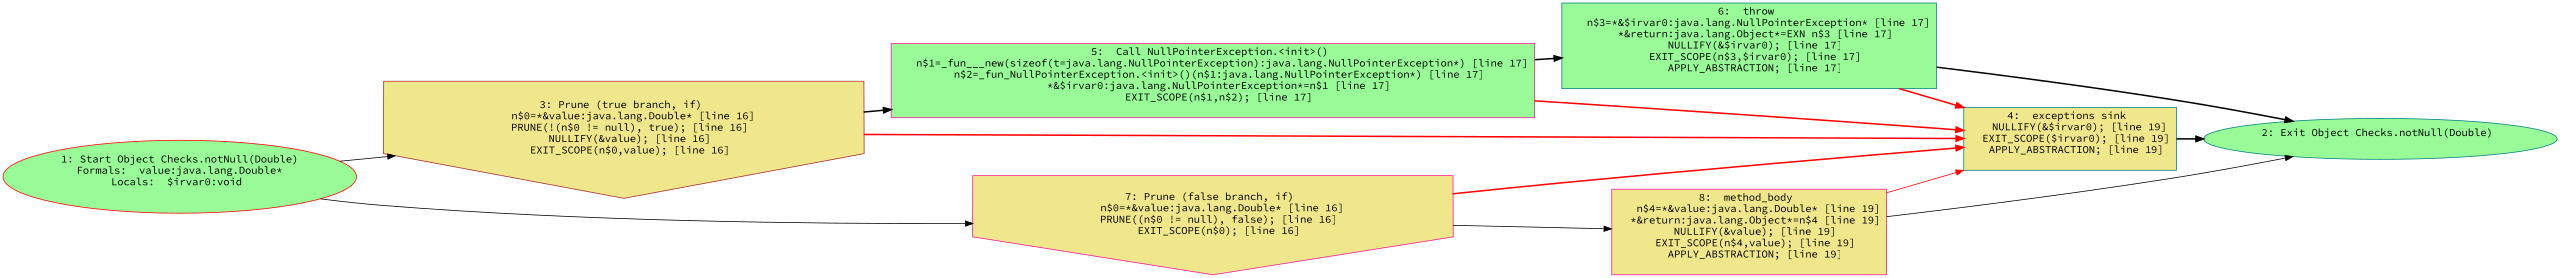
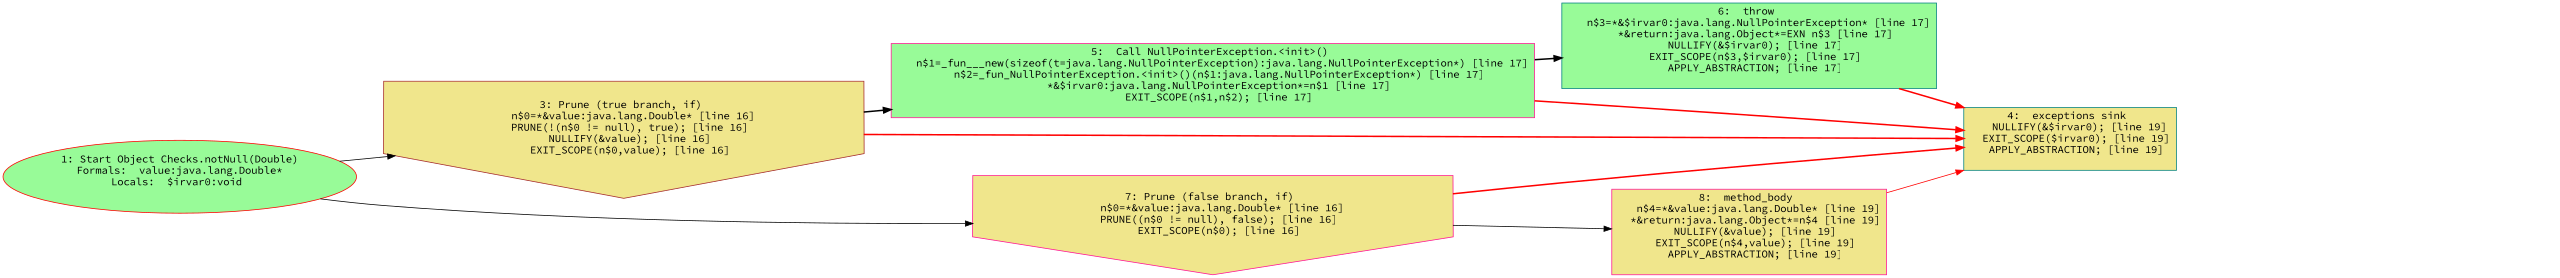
node "2: Exit Object Checks.notNull(Double)": removed
